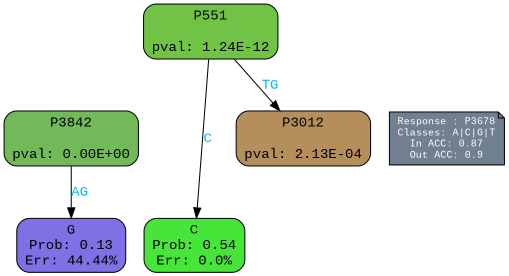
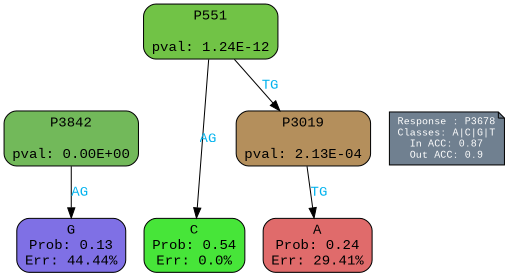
edge "P551 pval: 1.24E-12" -> "C Prob: 0.54 Err: 0.0%": label "C" -> "AG"
node "P3012 pval: 2.13E-04": label "P3012 pval: 2.13E-04" -> "P3019 pval: 2.13E-04"
node "A Prob: 0.24 Err: 29.41%": added
